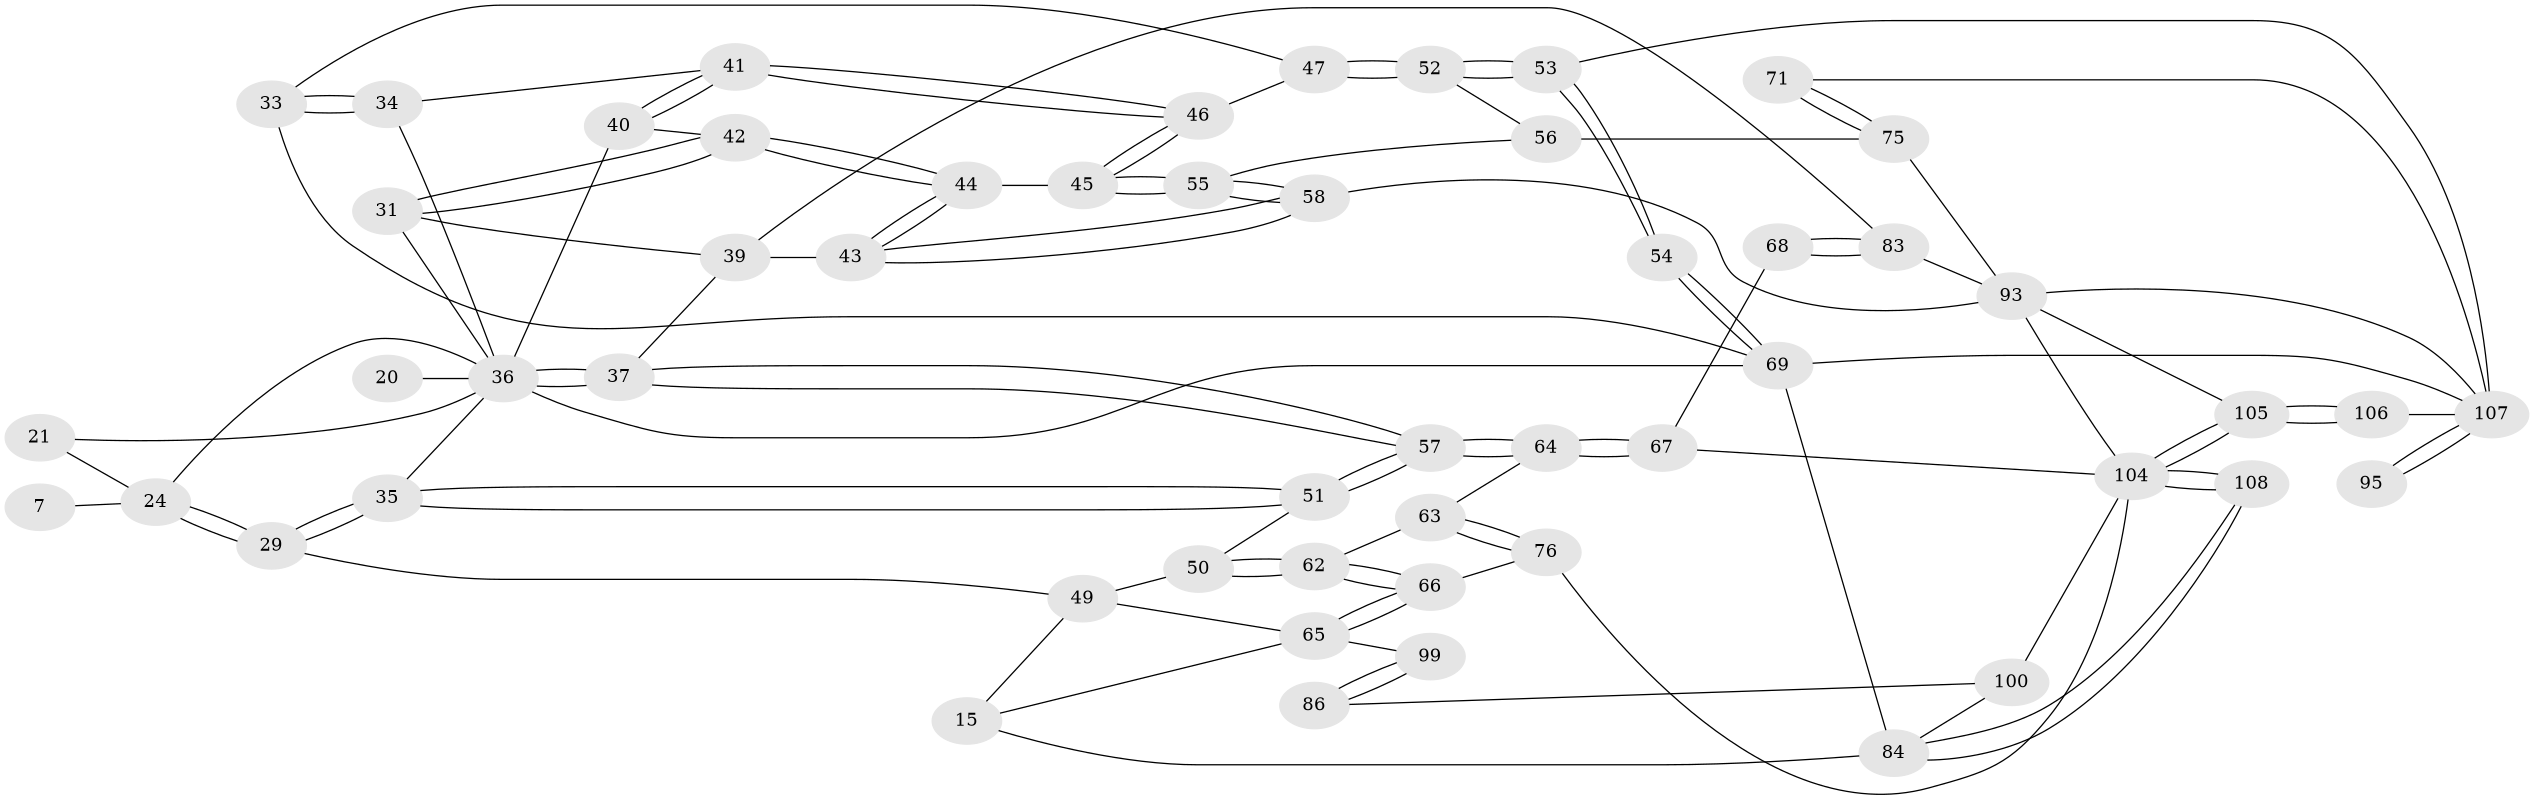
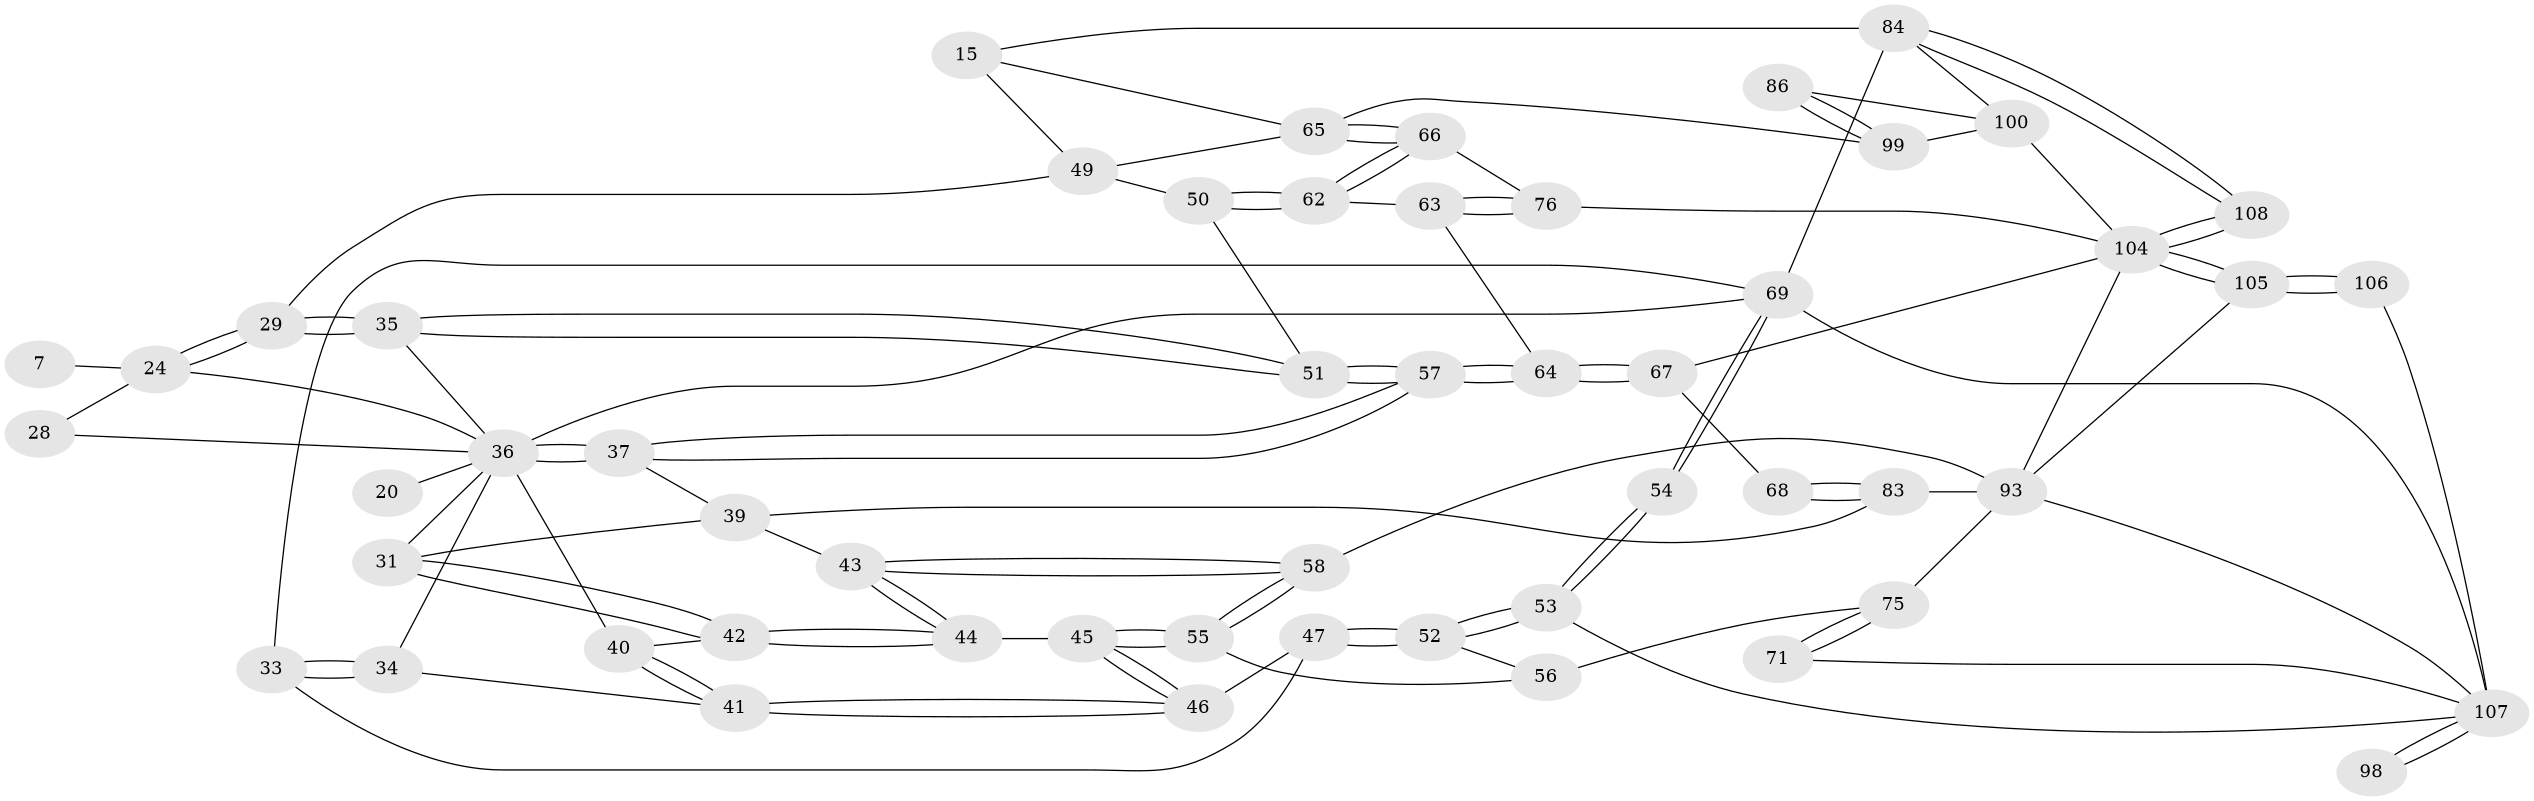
edge "100" -- "99": added
node "21": label "21" -> "28"
node "95": label "95" -> "98"
